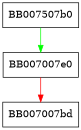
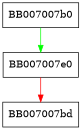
node "BB007507b0": label "BB007507b0" -> "BB007007b0"
